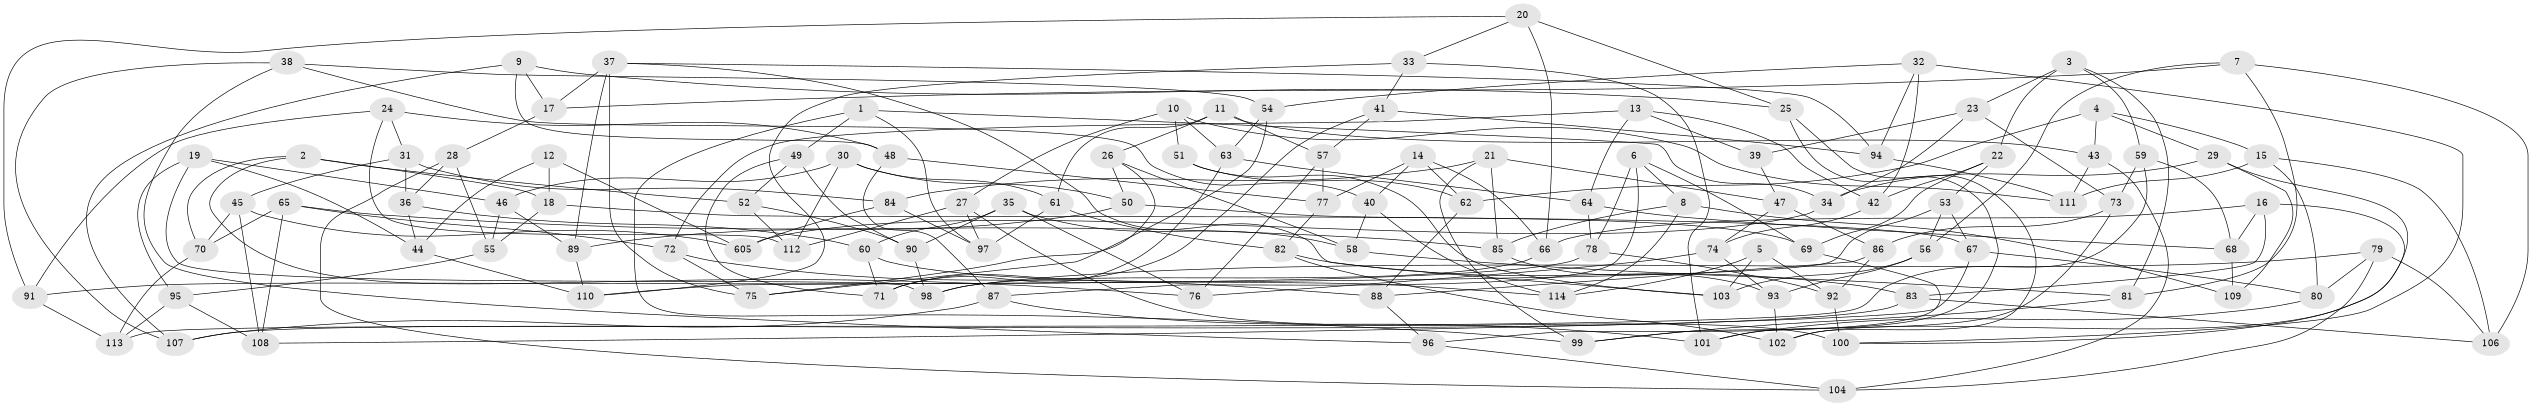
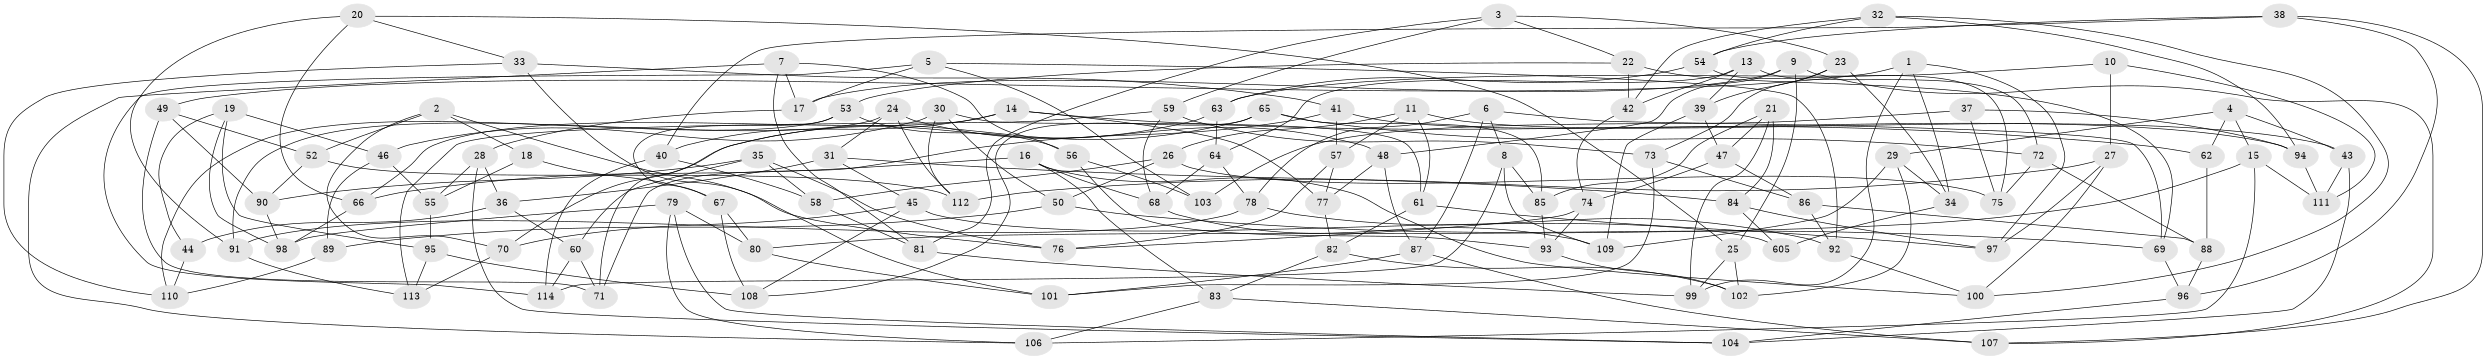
edge "37" -- "17": now "5" -- "17"
node "12": removed
edge "37" -- "89": removed
node "51": removed
edge "39" -- "109": added
